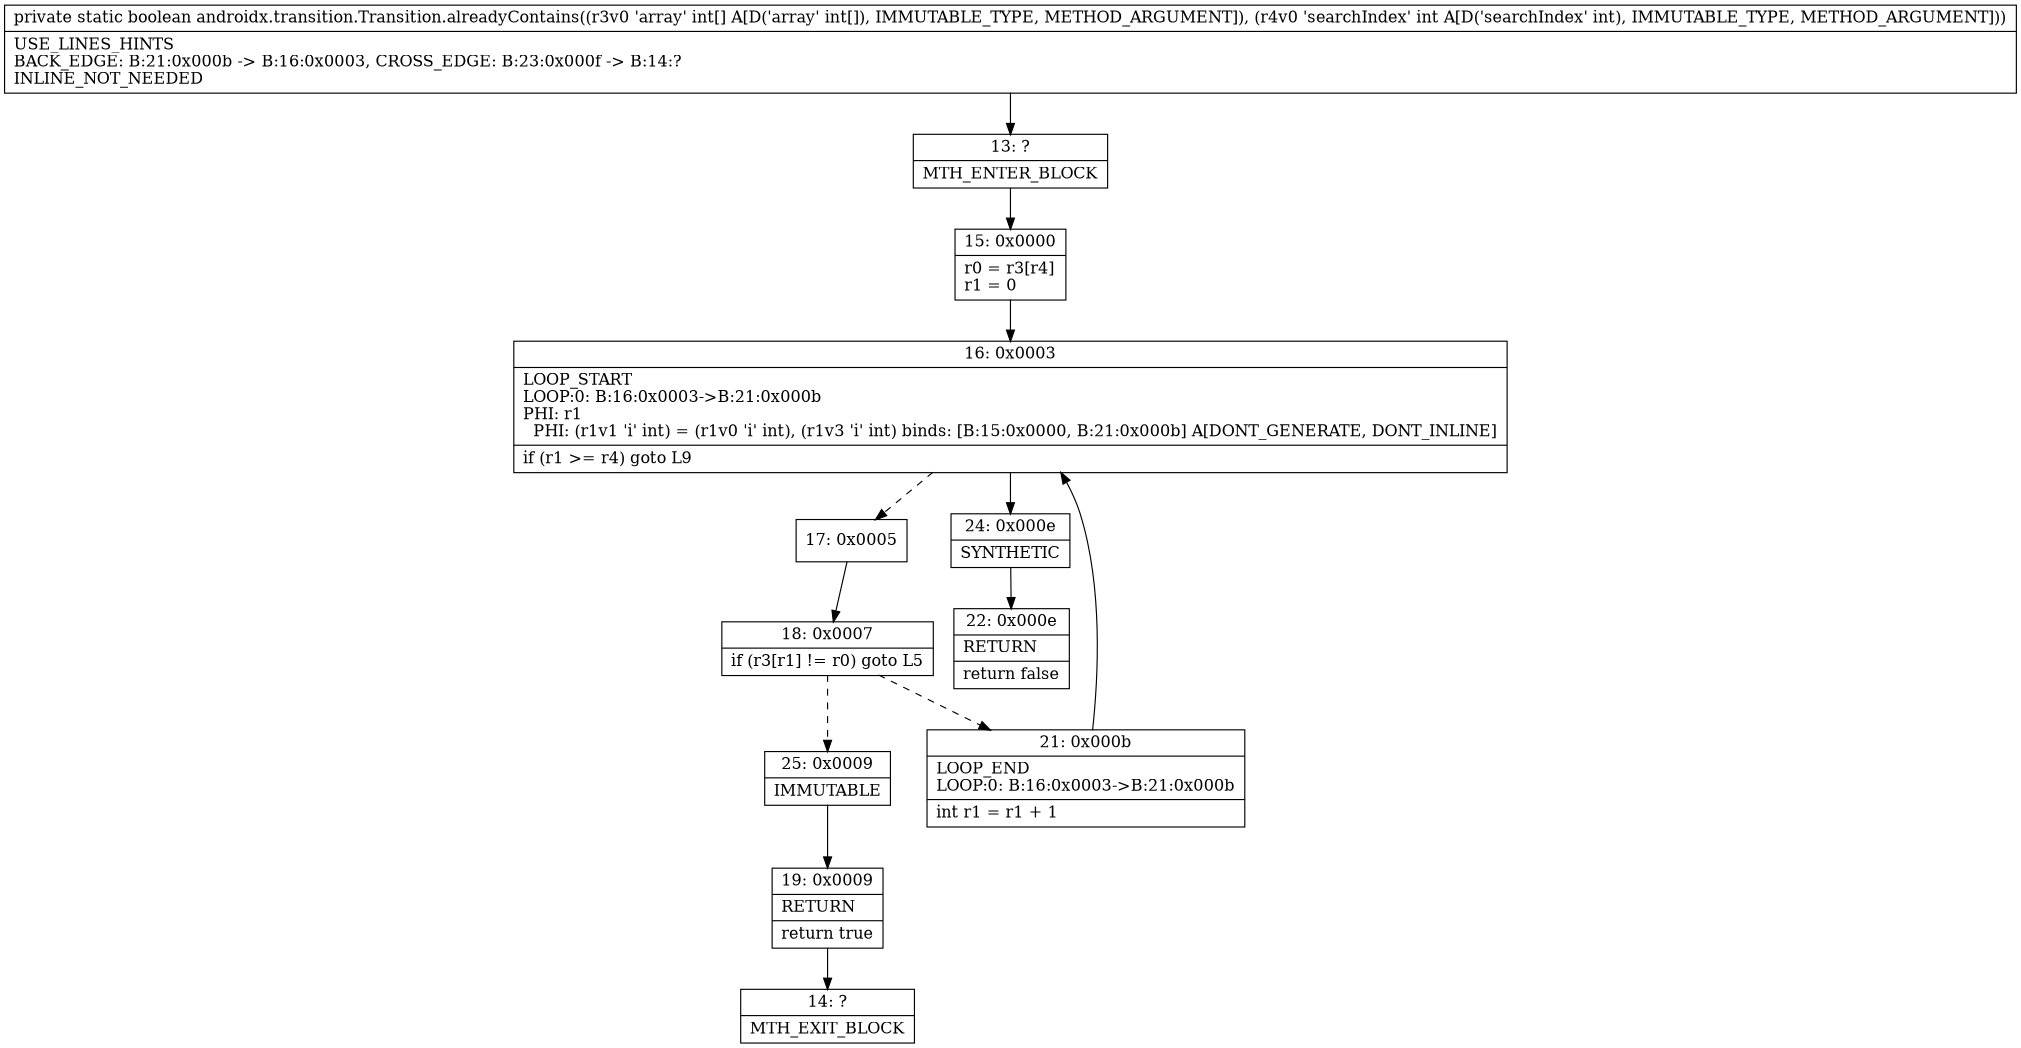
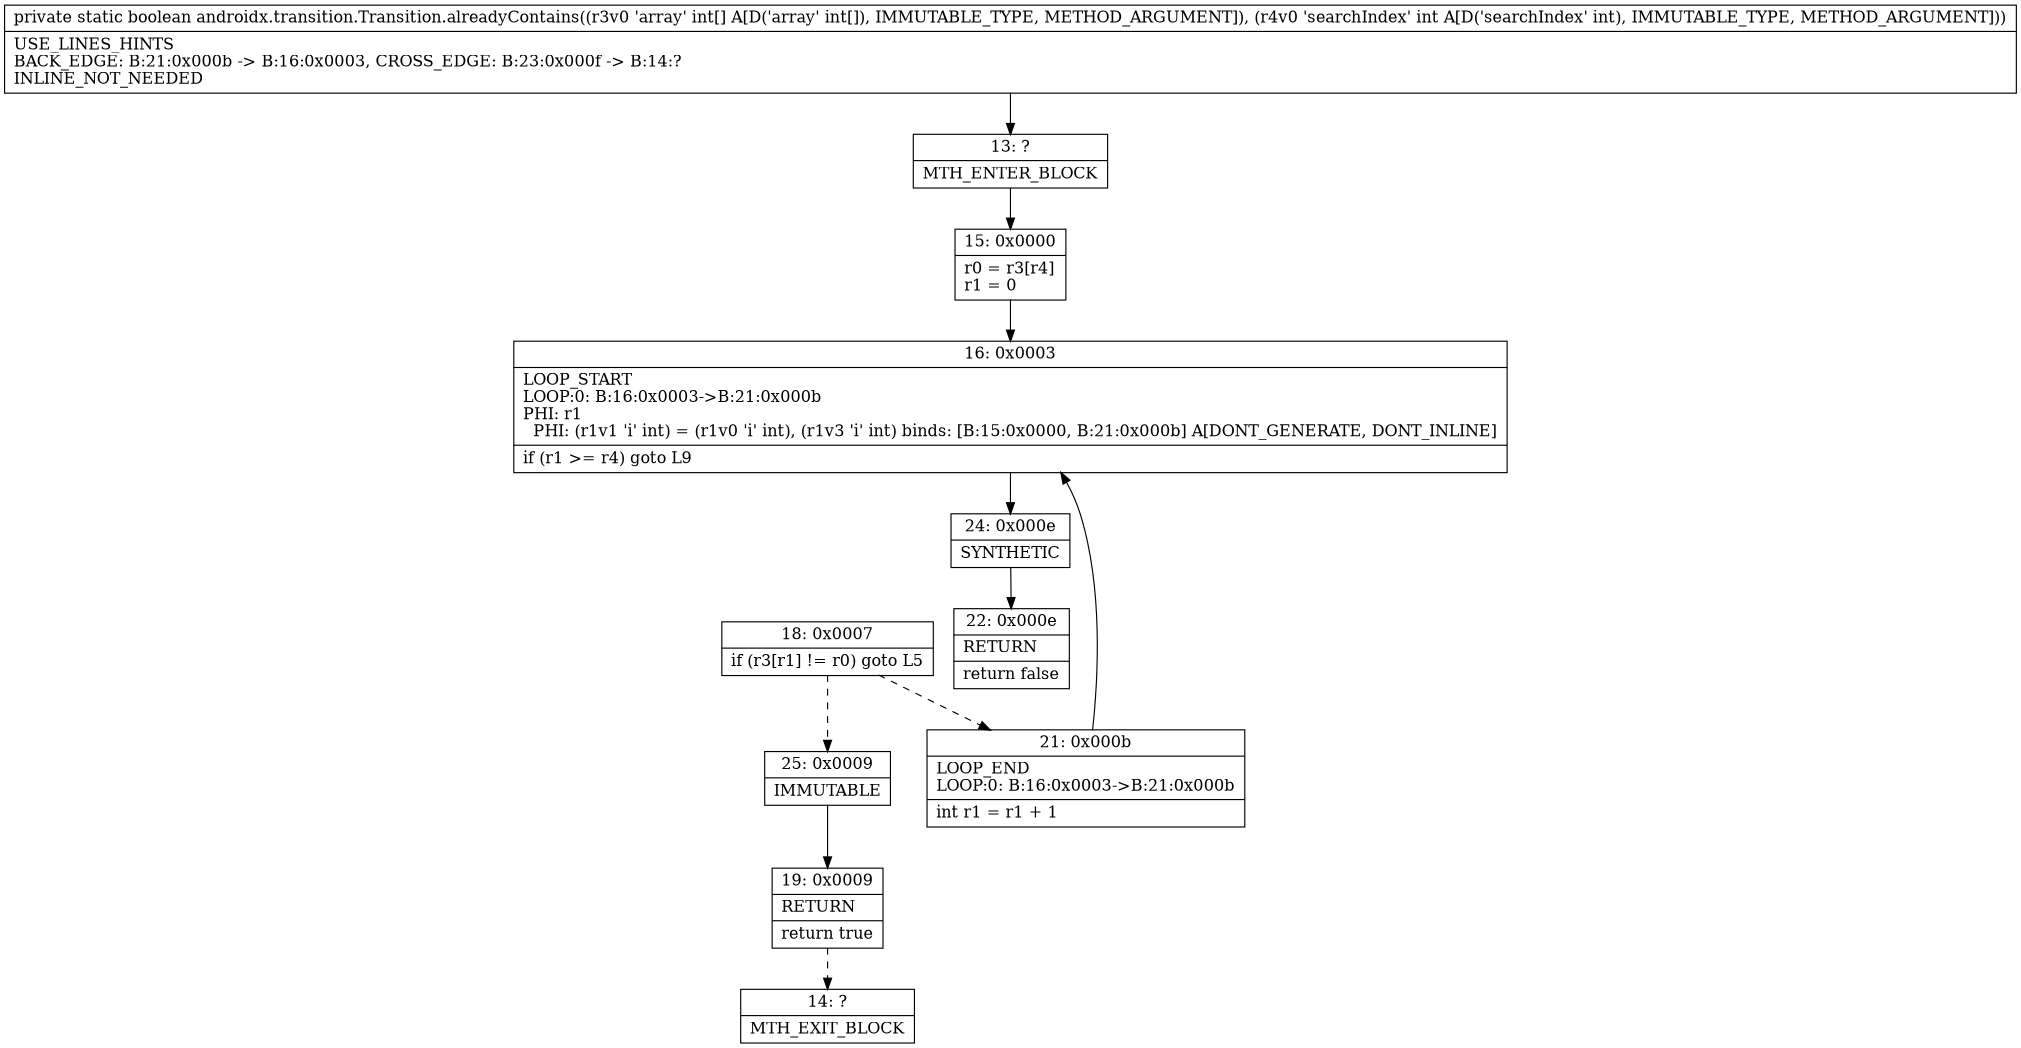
node "17: 0x0005": removed
edge "19: 0x0009" -> "14: ?": style solid -> dashed
